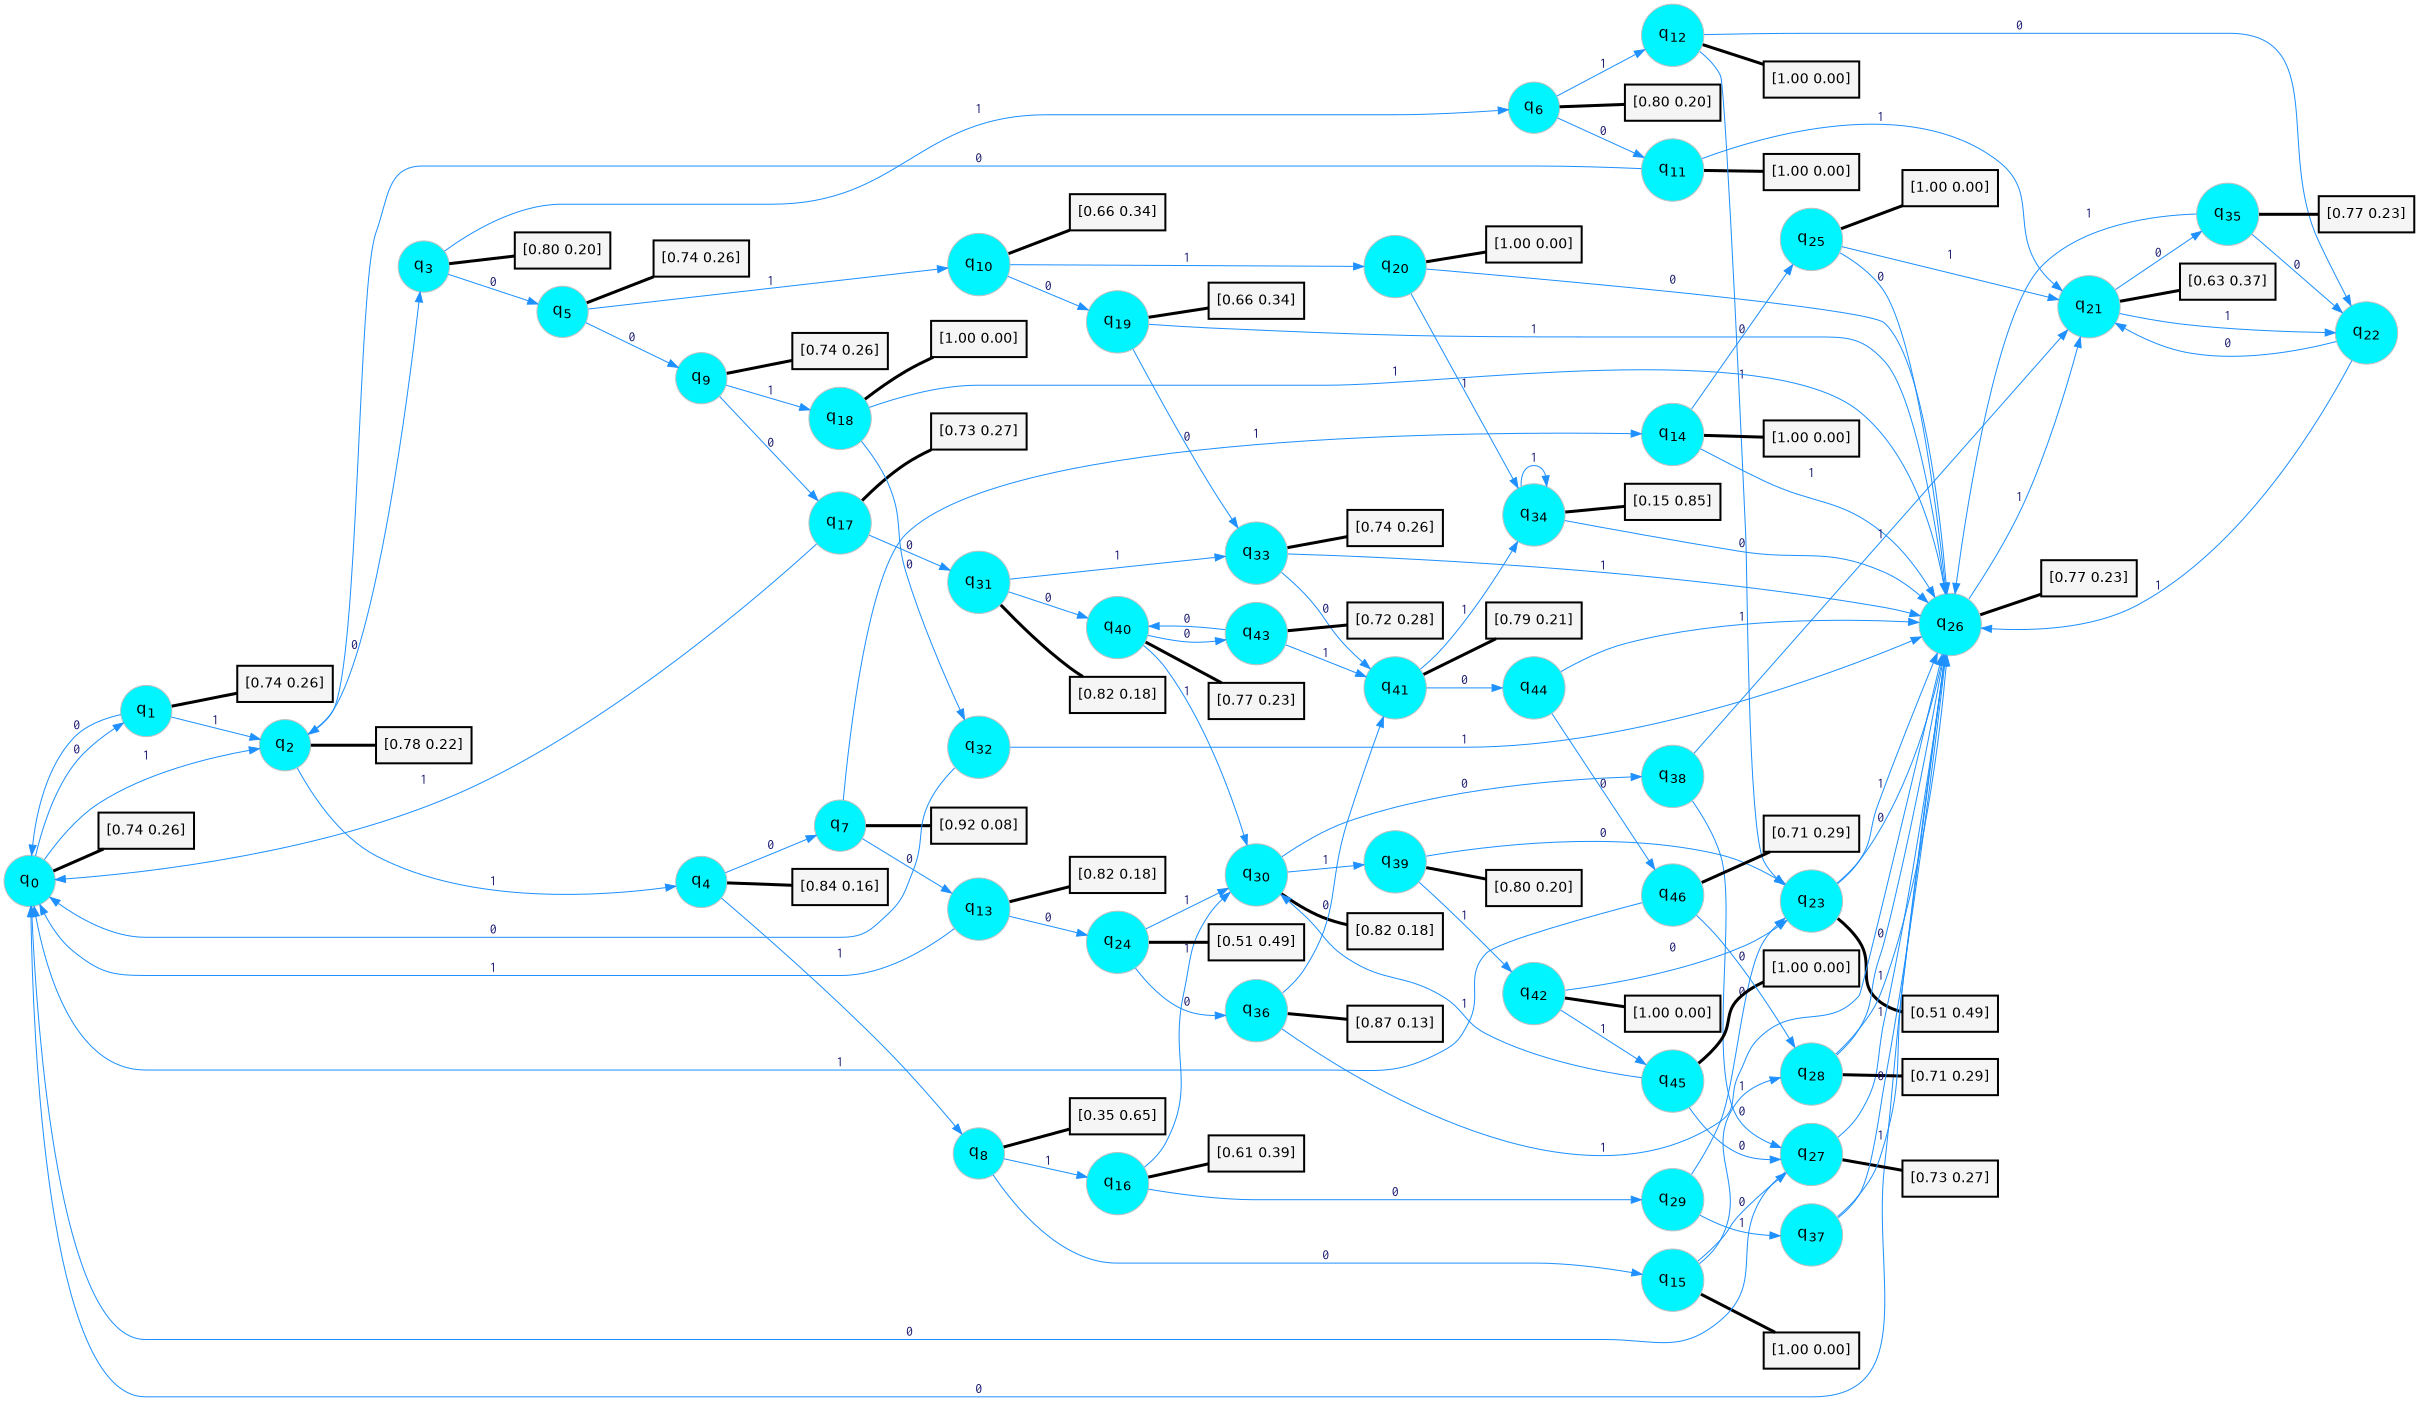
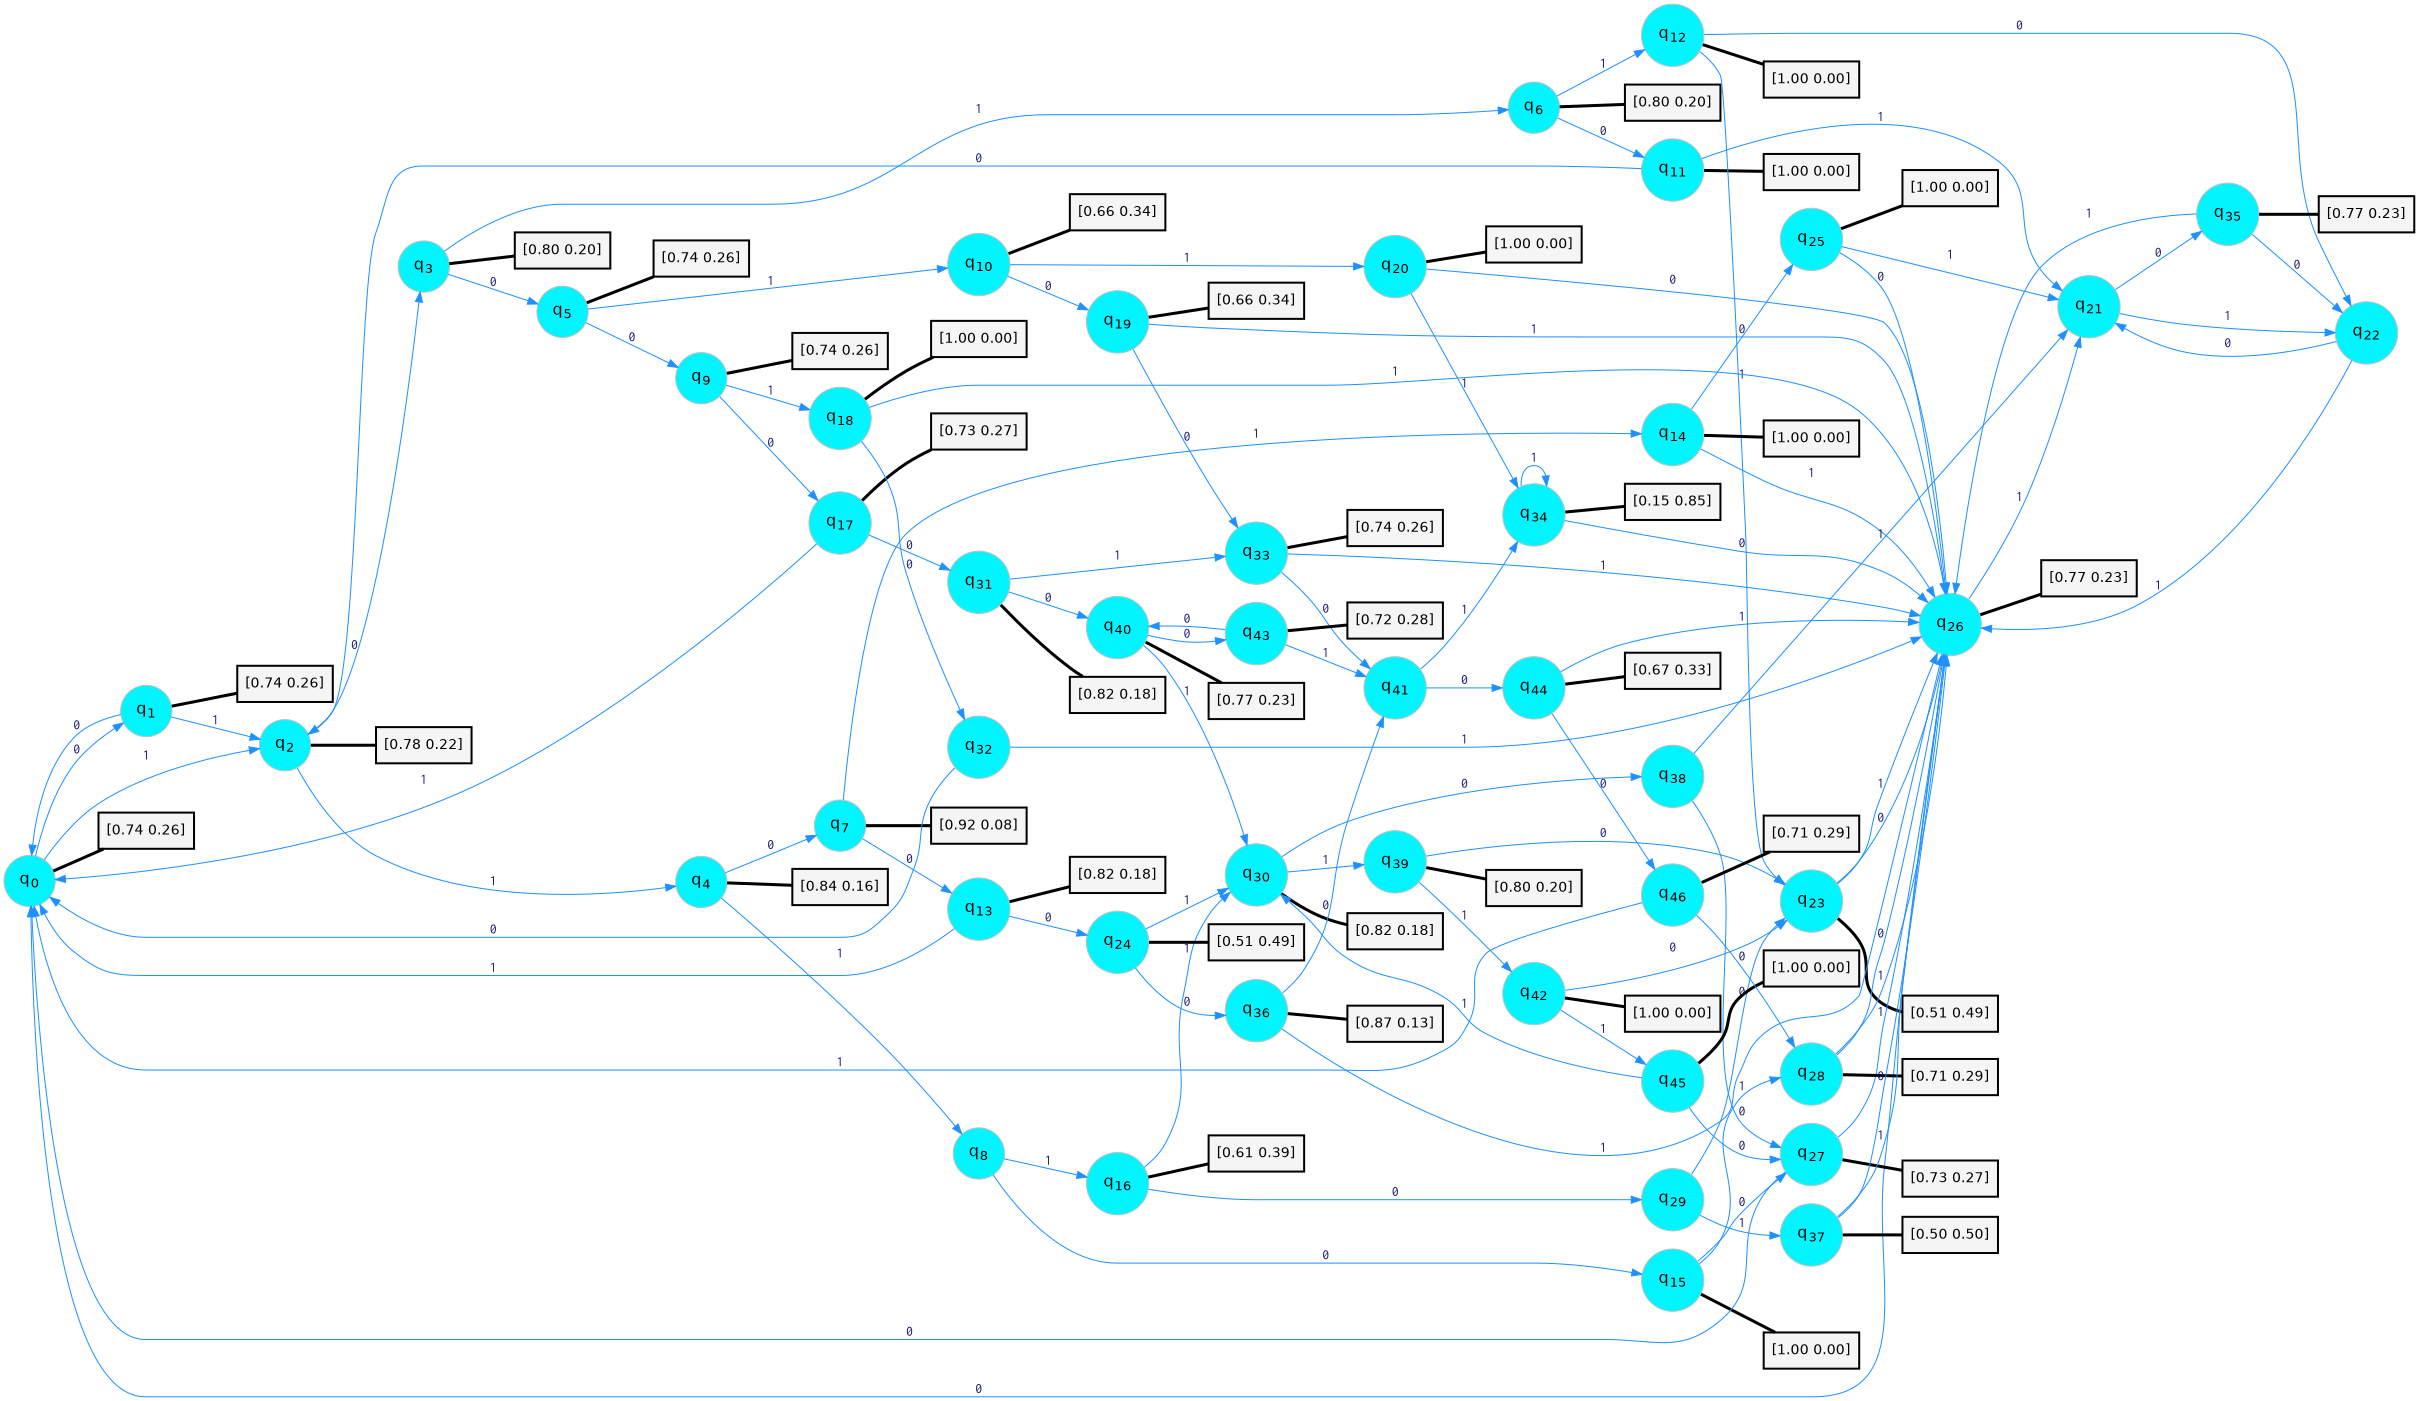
node "[0.63 0.37]": removed
node "[0.79 0.21]": removed
node "[0.67 0.33]": added
node "[0.35 0.65]": removed
node "[0.50 0.50]": added
